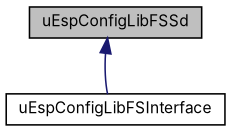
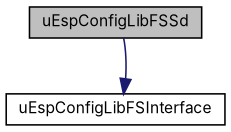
edge "uEspConfigLibFSInterface" -> "uEspConfigLibFSSd": reversed
